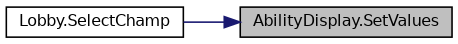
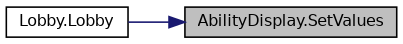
node "Lobby.SelectChamp": label "Lobby.SelectChamp" -> "Lobby.Lobby"
